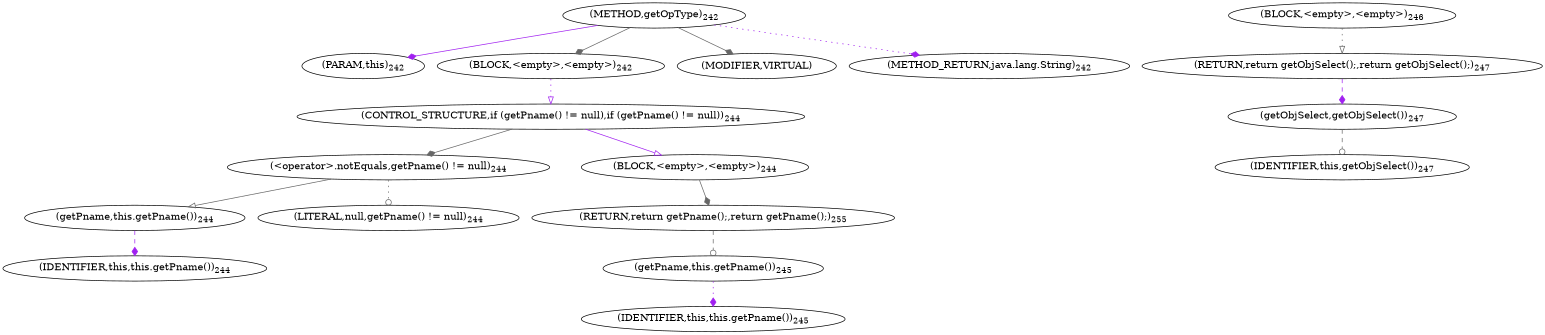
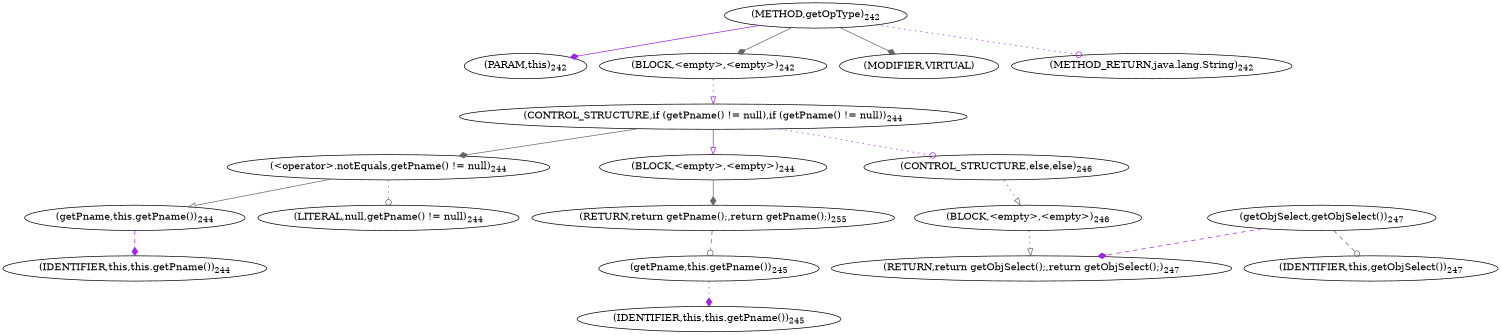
edge "(METHOD,getOpType)" -> "(METHOD_RETURN,java.lang.String)": arrowhead diamond -> odot
edge "(RETURN,return getObjSelect();,return getObjSelect();)" -> "(getObjSelect,getObjSelect())": reversed
node "(CONTROL_STRUCTURE,else,else)": added
